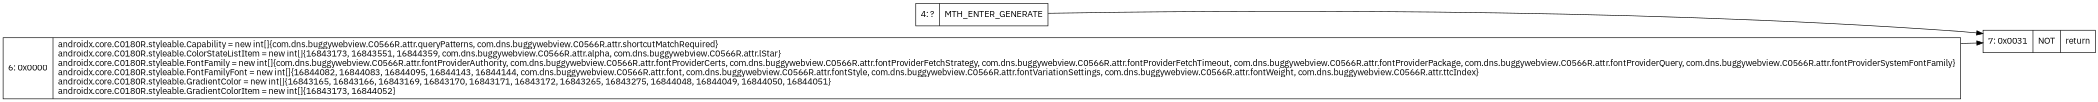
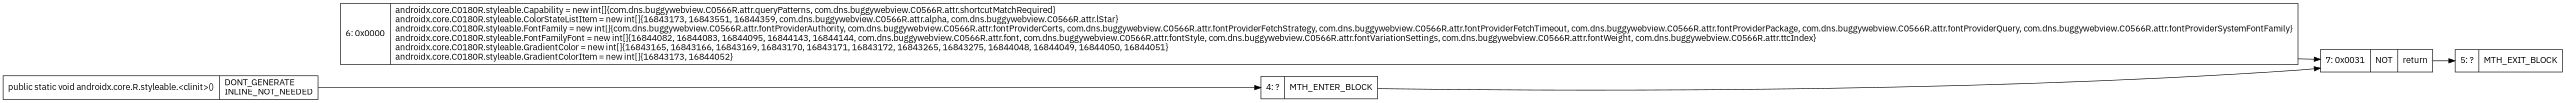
node "4: ?": text "MTH_ENTER_GENERATE" -> "MTH_ENTER_BLOCK"
node "5: ?": added
node "public static void androidx.core.R.styleable.<clinit>()": added
